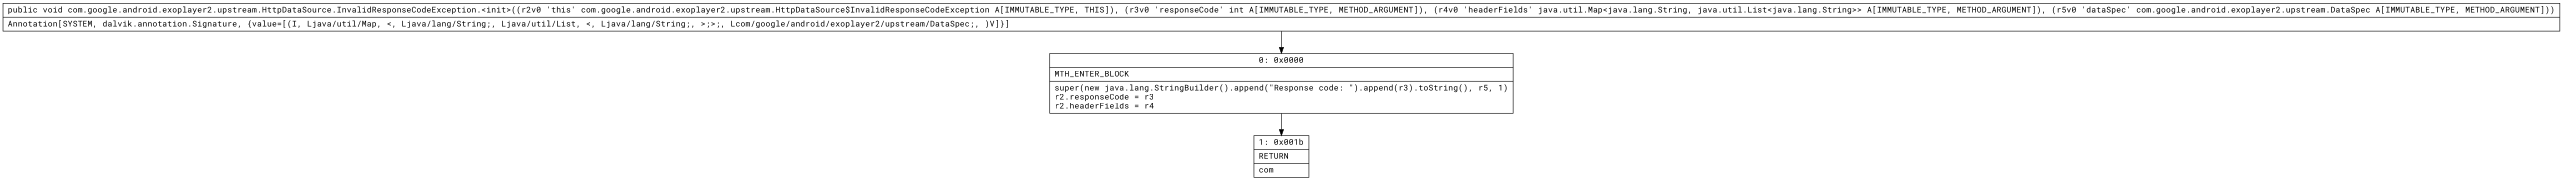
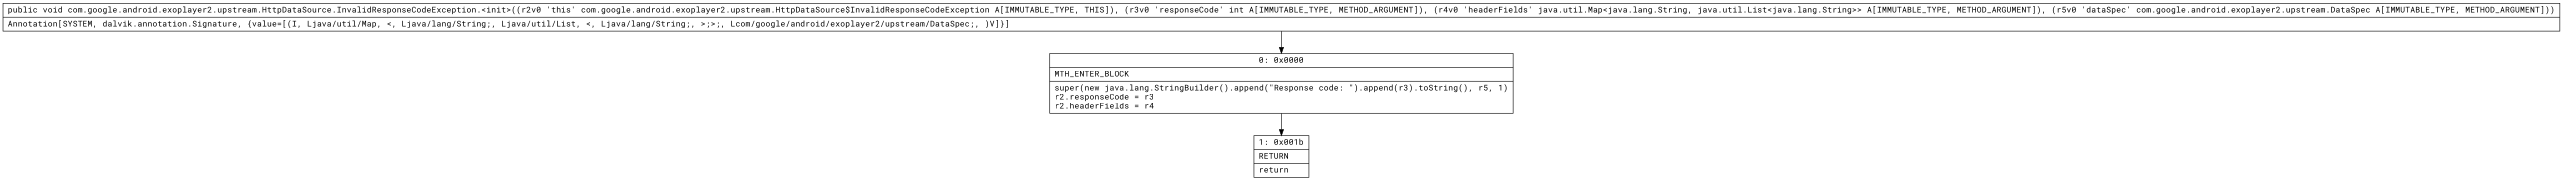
node "1: 0x001b": text "com" -> "return"
